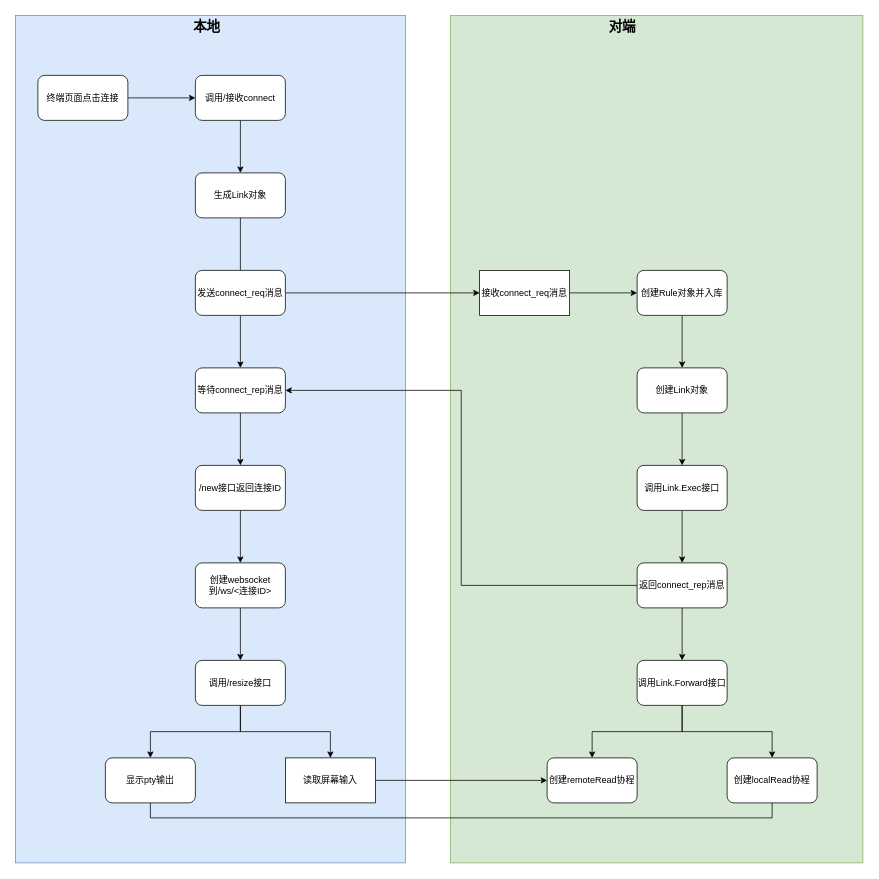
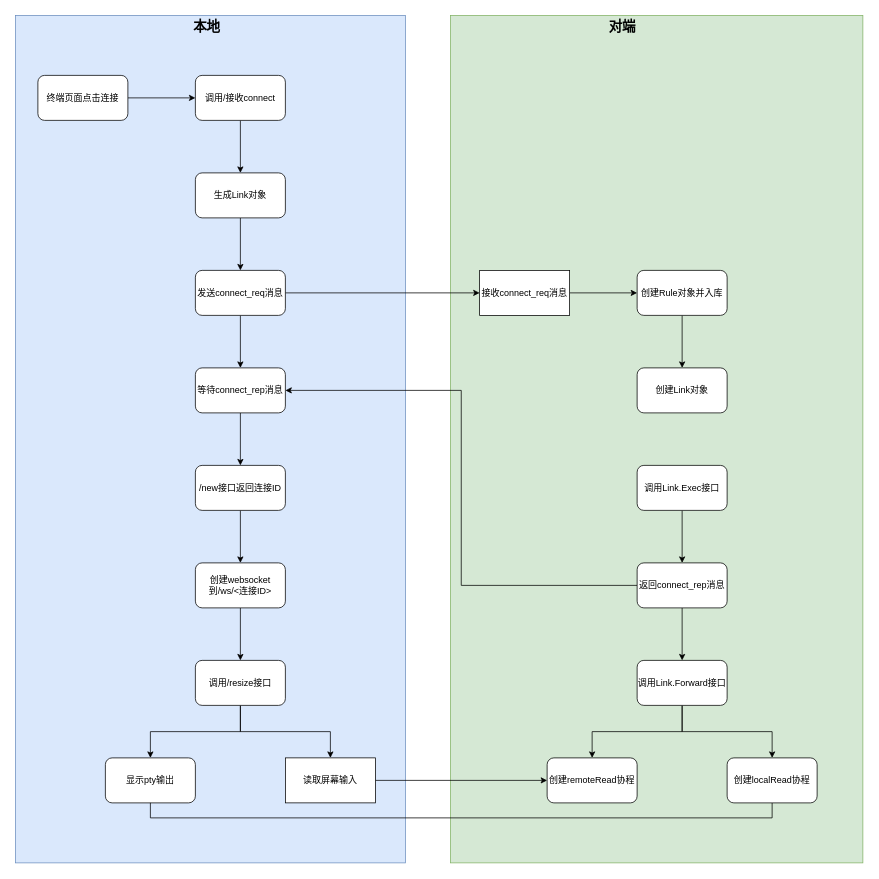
edge "生成Link对象" -- "发送connect_req消息": arrowhead none -> classic
edge "创建Link对象" -> "调用Link.Exec接口": removed
